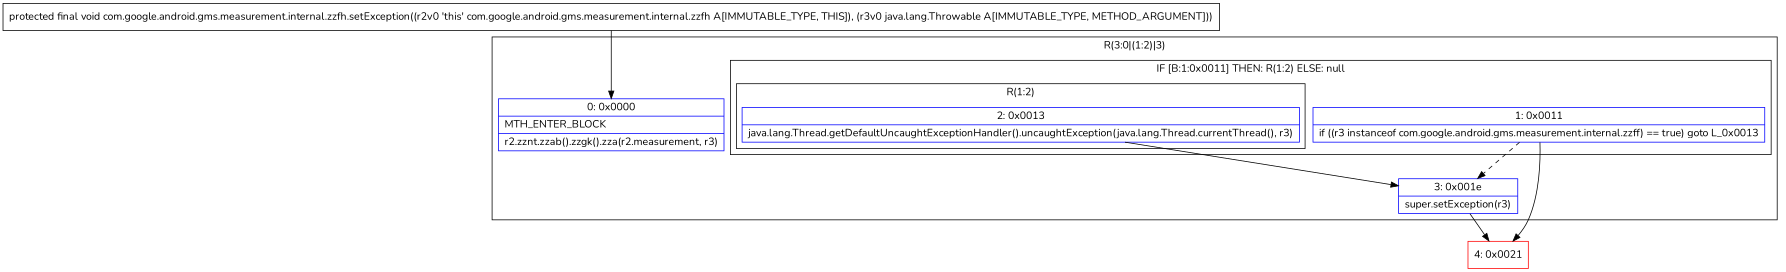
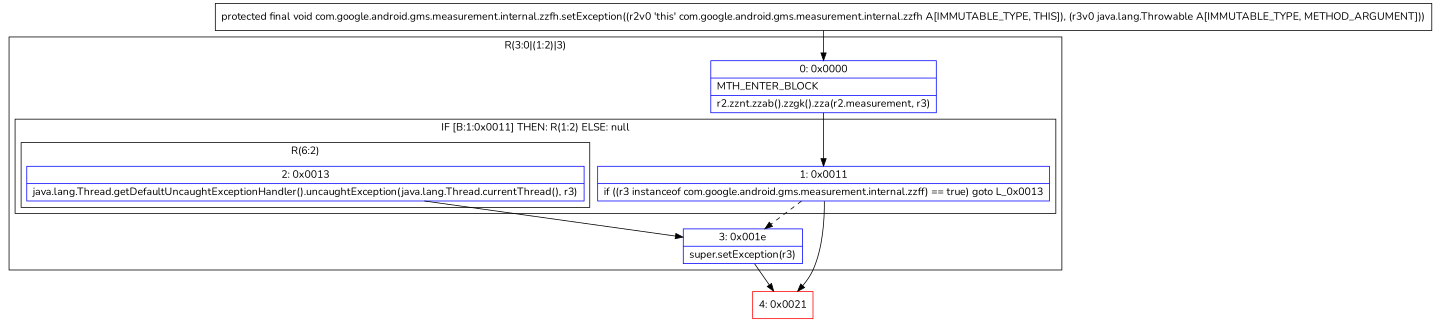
cluster "R(1:2)": label "R(1:2)" -> "R(6:2)"
edge "0: 0x0000" -> "1: 0x0011": added
